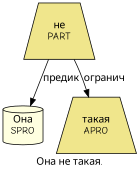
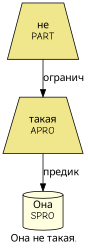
edge "не PART" -> "Она SPRO": now "такая APRO" -> "Она SPRO"
